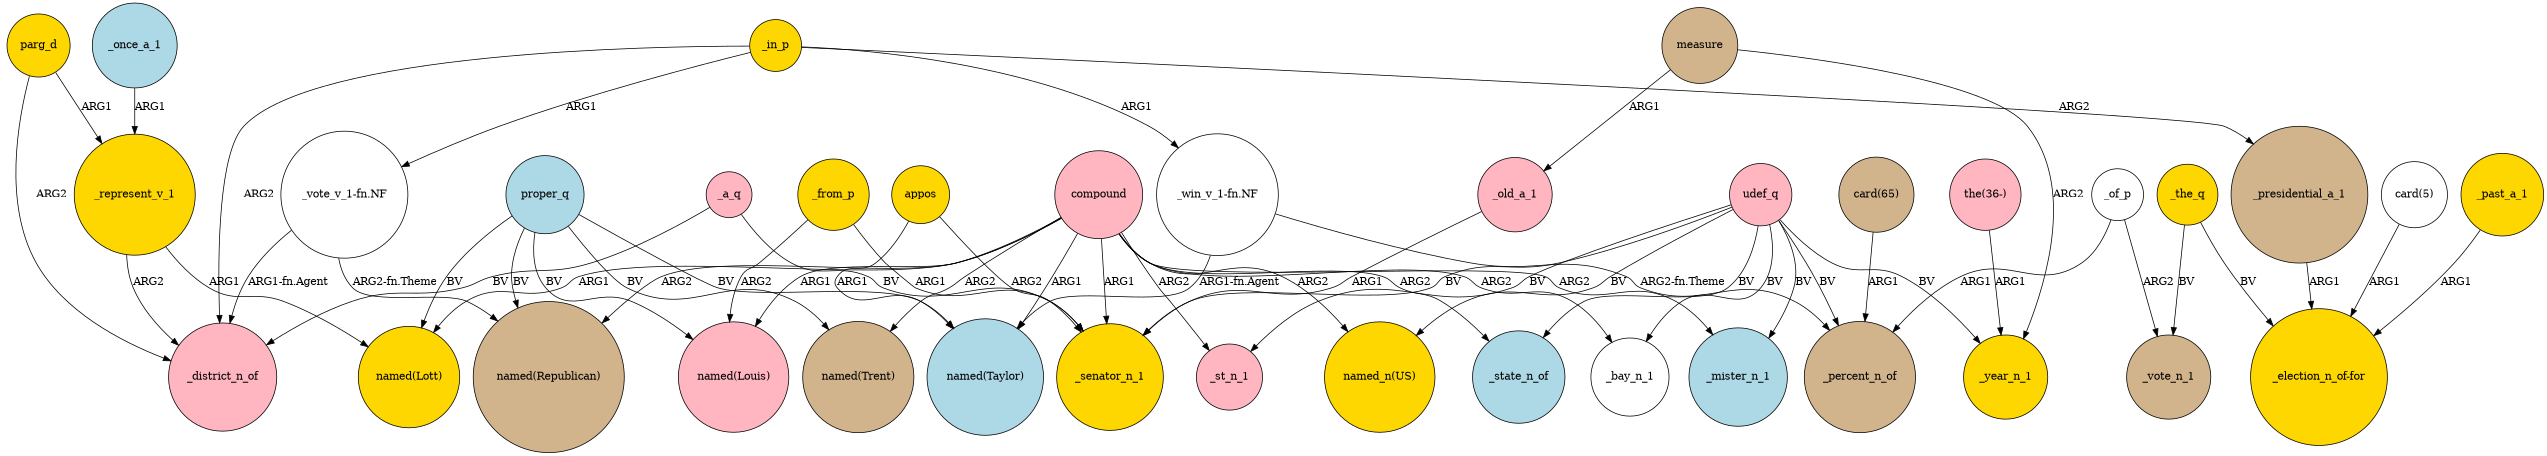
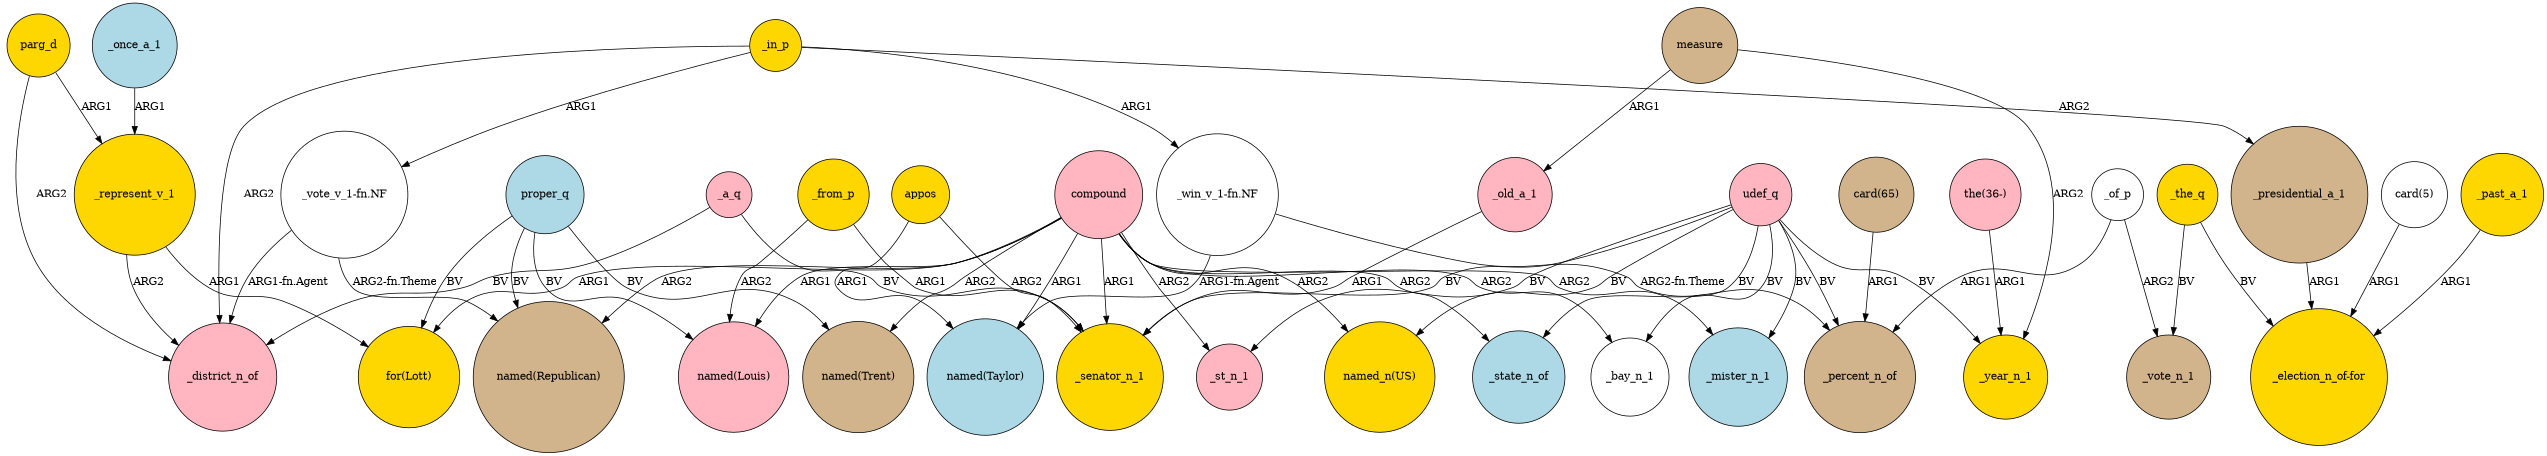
edge "proper_q" -> "named(Taylor)": removed, label "BV"
node "named(Lott)": label "named(Lott)" -> "for(Lott)"
